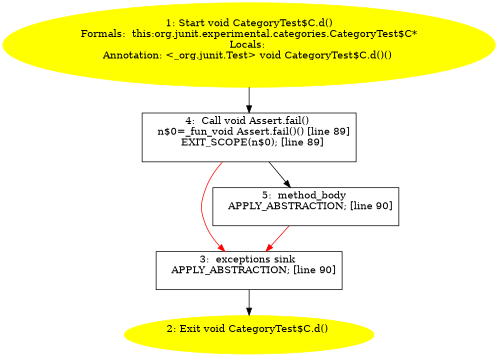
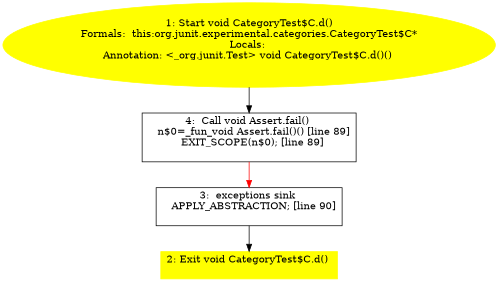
node "5:  method_body APPLY_ABSTRACTION; [line 90]": removed
node "2: Exit void CategoryTest$C.d()": shape ellipse -> box
